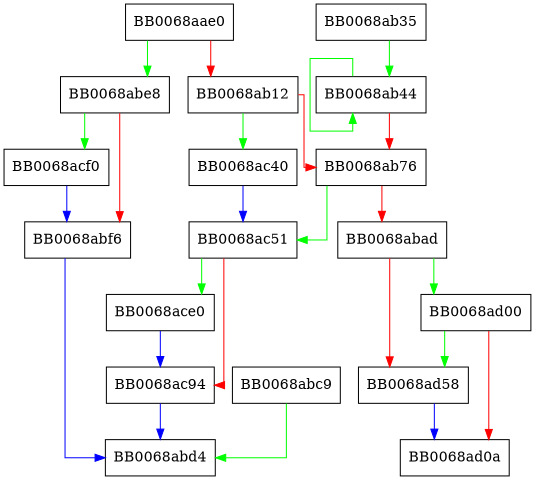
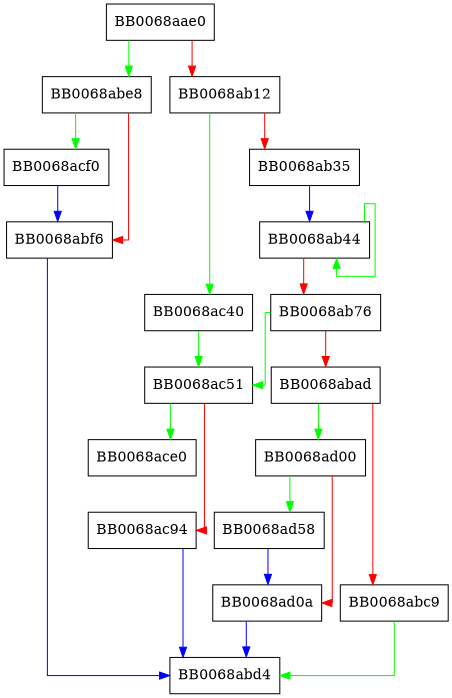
edge "BB0068ab35" -> "BB0068ab44": color green -> blue
edge "BB0068ab12" -> "BB0068ab76": now "BB0068ab12" -> "BB0068ab35"
edge "BB0068ac40" -> "BB0068ac51": color blue -> green
edge "BB0068abad" -> "BB0068ad58": now "BB0068abad" -> "BB0068abc9"
edge "BB0068ace0" -> "BB0068ac94": removed
edge "BB0068ad0a" -> "BB0068abd4": added
